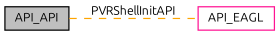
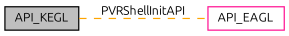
node "API_API": label "API_API" -> "API_KEGL"
